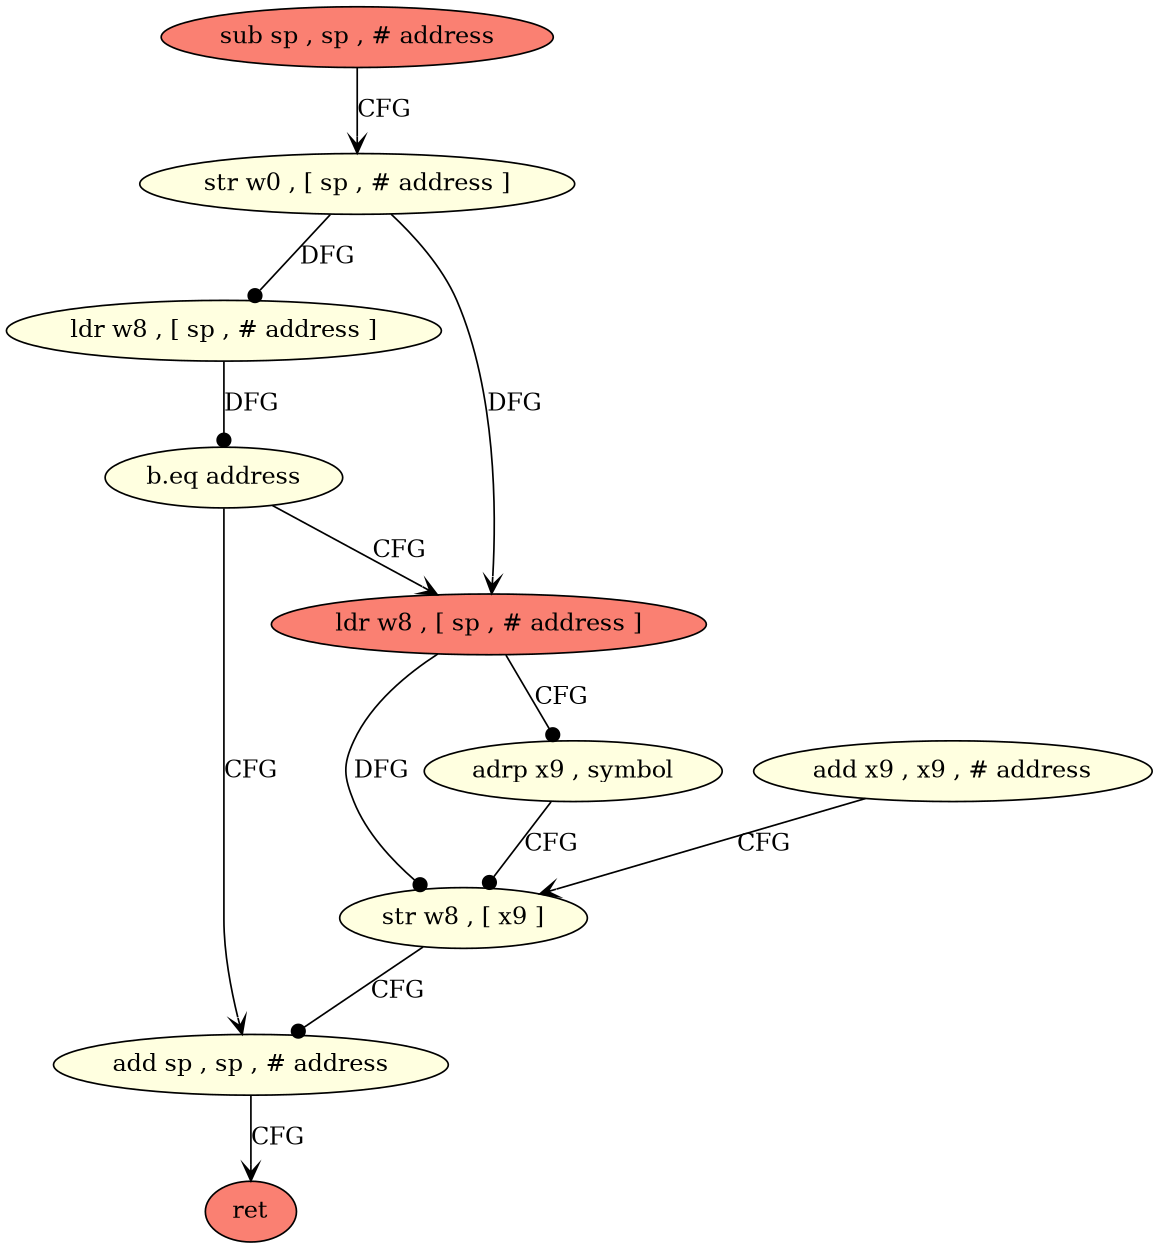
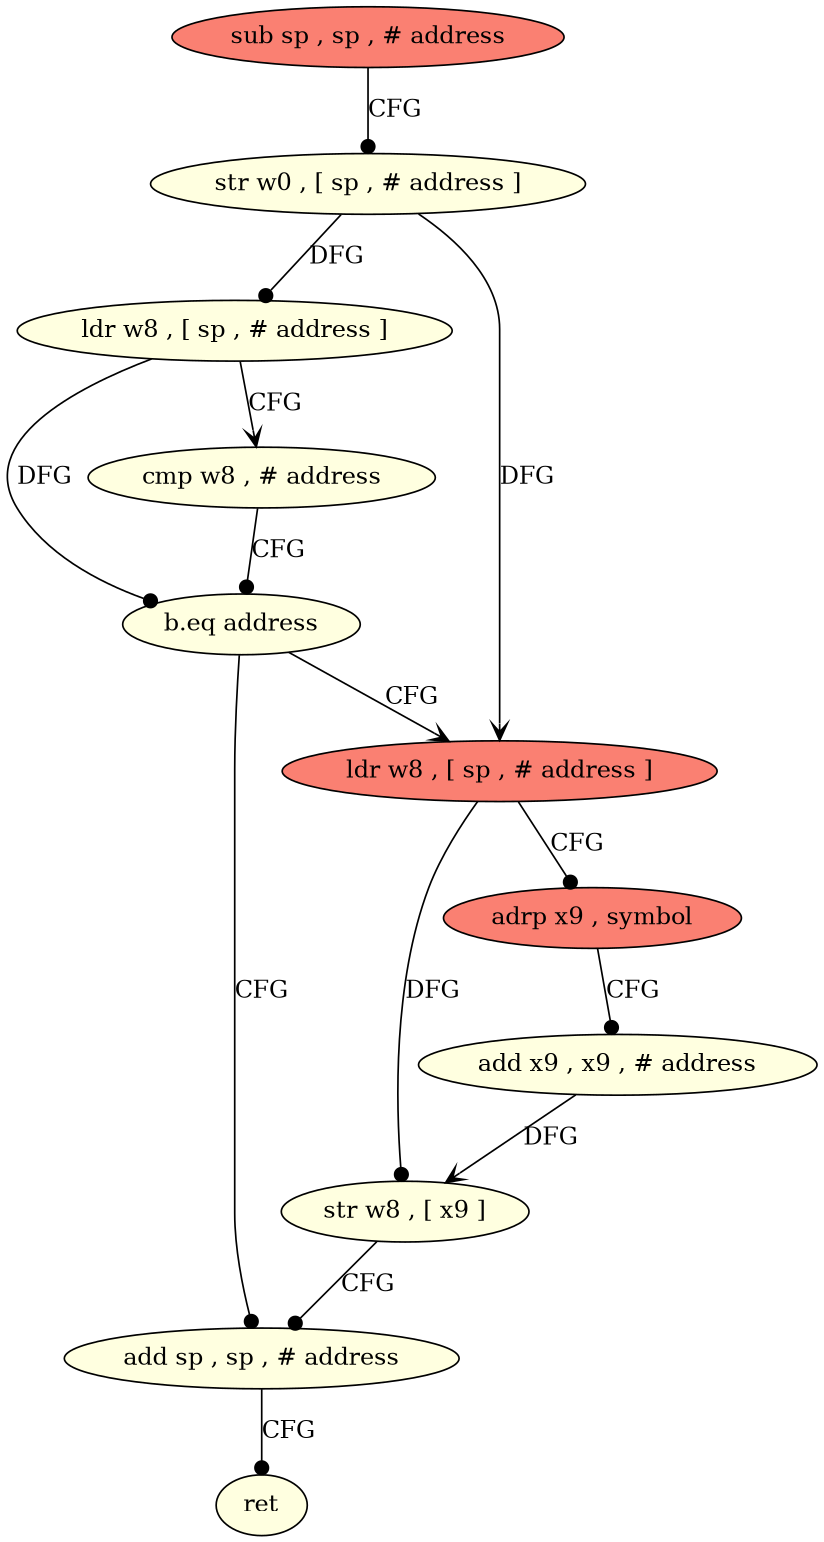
edge "sub sp , sp , # address" -> "str w0 , [ sp , # address ]": arrowhead vee -> dot
node "cmp w8 , # address": added
edge "b.eq address" -> "add sp , sp , # address": arrowhead vee -> dot
node "adrp x9 , symbol": fillcolor lightyellow -> salmon
edge "adrp x9 , symbol" -> "str w8 , [ x9 ]": now "adrp x9 , symbol" -> "add x9 , x9 , # address"
edge "add x9 , x9 , # address" -> "str w8 , [ x9 ]": label "CFG" -> "DFG"
edge "add sp , sp , # address" -> "ret": arrowhead vee -> dot
node "ret": fillcolor salmon -> lightyellow
